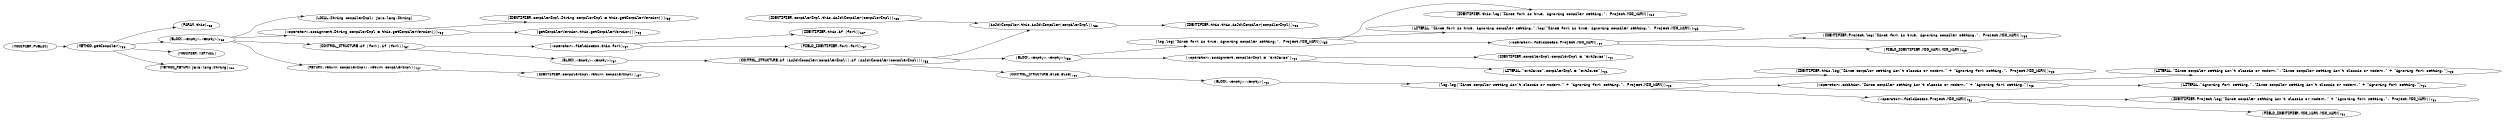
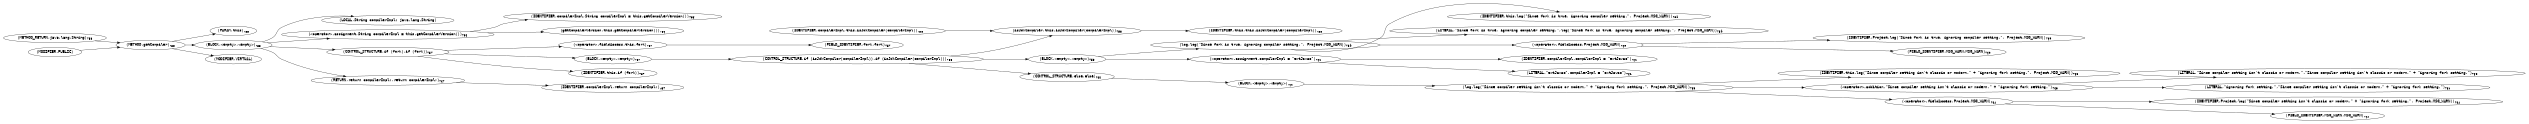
node "(IDENTIFIER,this,if (fork))": text "157" -> "757"
edge "(<operator>.fieldAccess,this.fork)" -> "(IDENTIFIER,this,if (fork))": now "(CONTROL_STRUCTURE,if (fork),if (fork))" -> "(IDENTIFIER,this,if (fork))"
edge "(METHOD,getCompiler)" -> "(METHOD_RETURN,java.lang.String)": reversed
